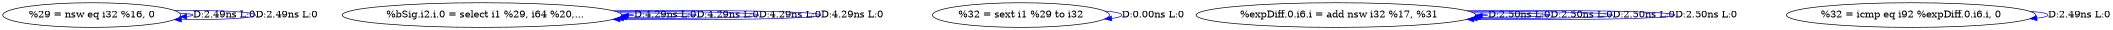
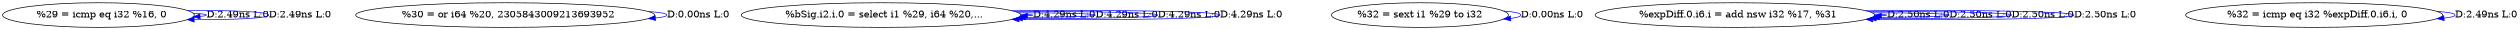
node "%29 = nsw eq i32 %16, 0": label "%29 = nsw eq i32 %16, 0" -> "%29 = icmp eq i32 %16, 0"
node "%30 = or i64 %20, 2305843009213693952": added
node "%32 = icmp eq i92 %expDiff.0.i6.i, 0": label "%32 = icmp eq i92 %expDiff.0.i6.i, 0" -> "%32 = icmp eq i32 %expDiff.0.i6.i, 0"
